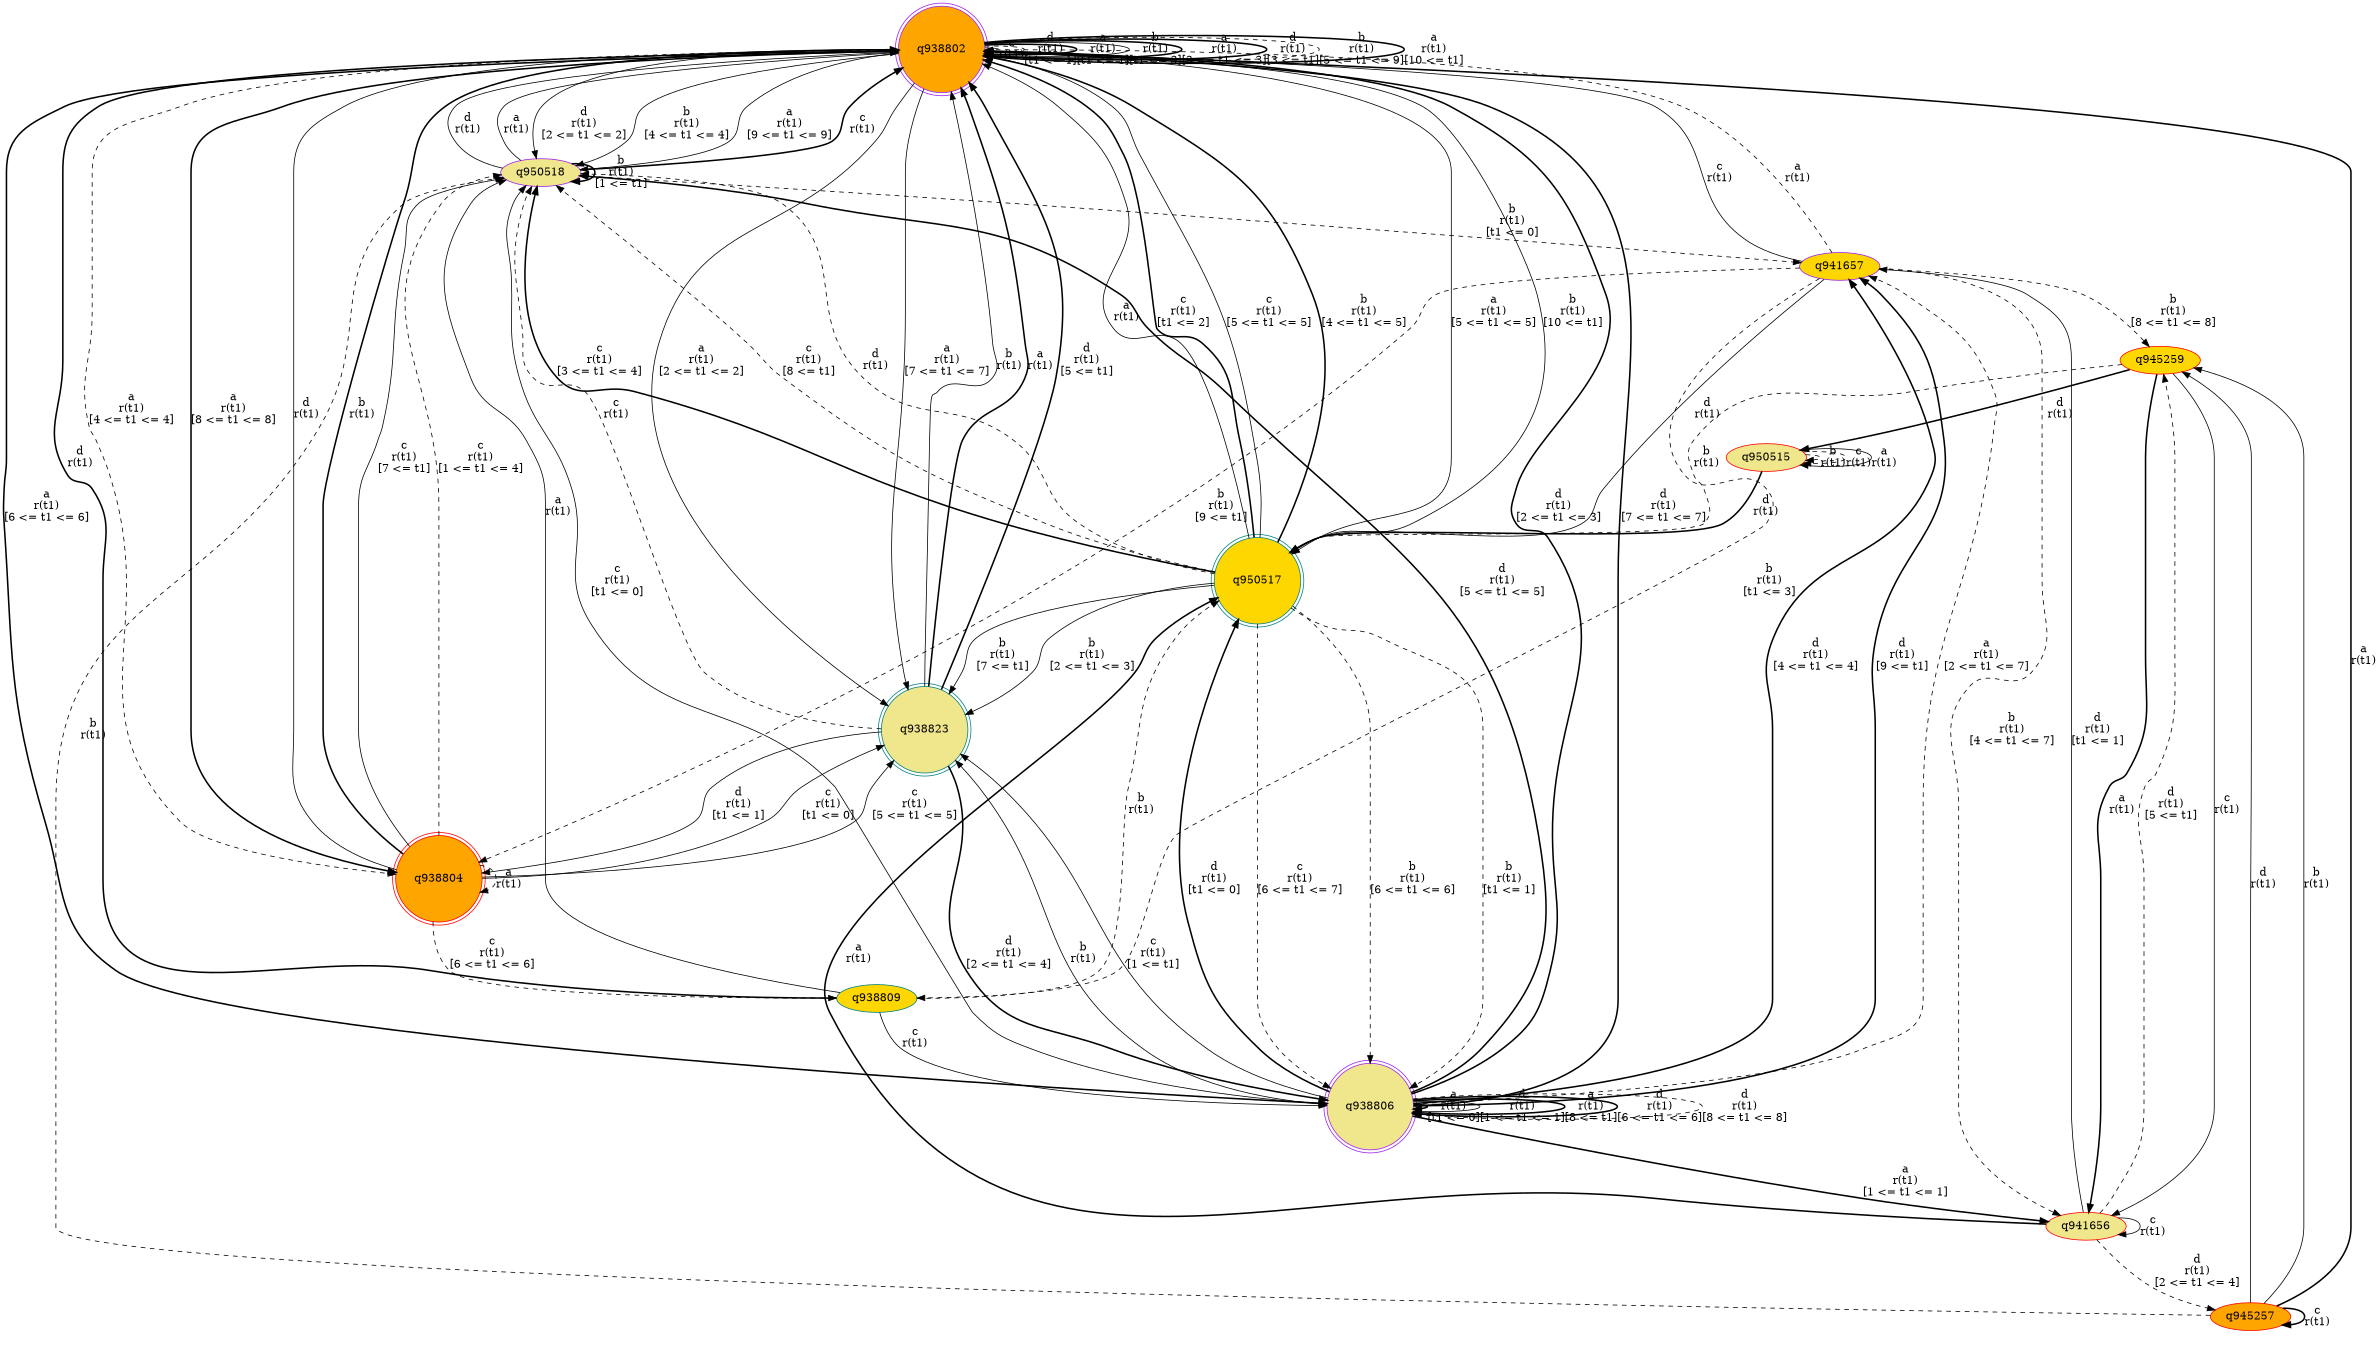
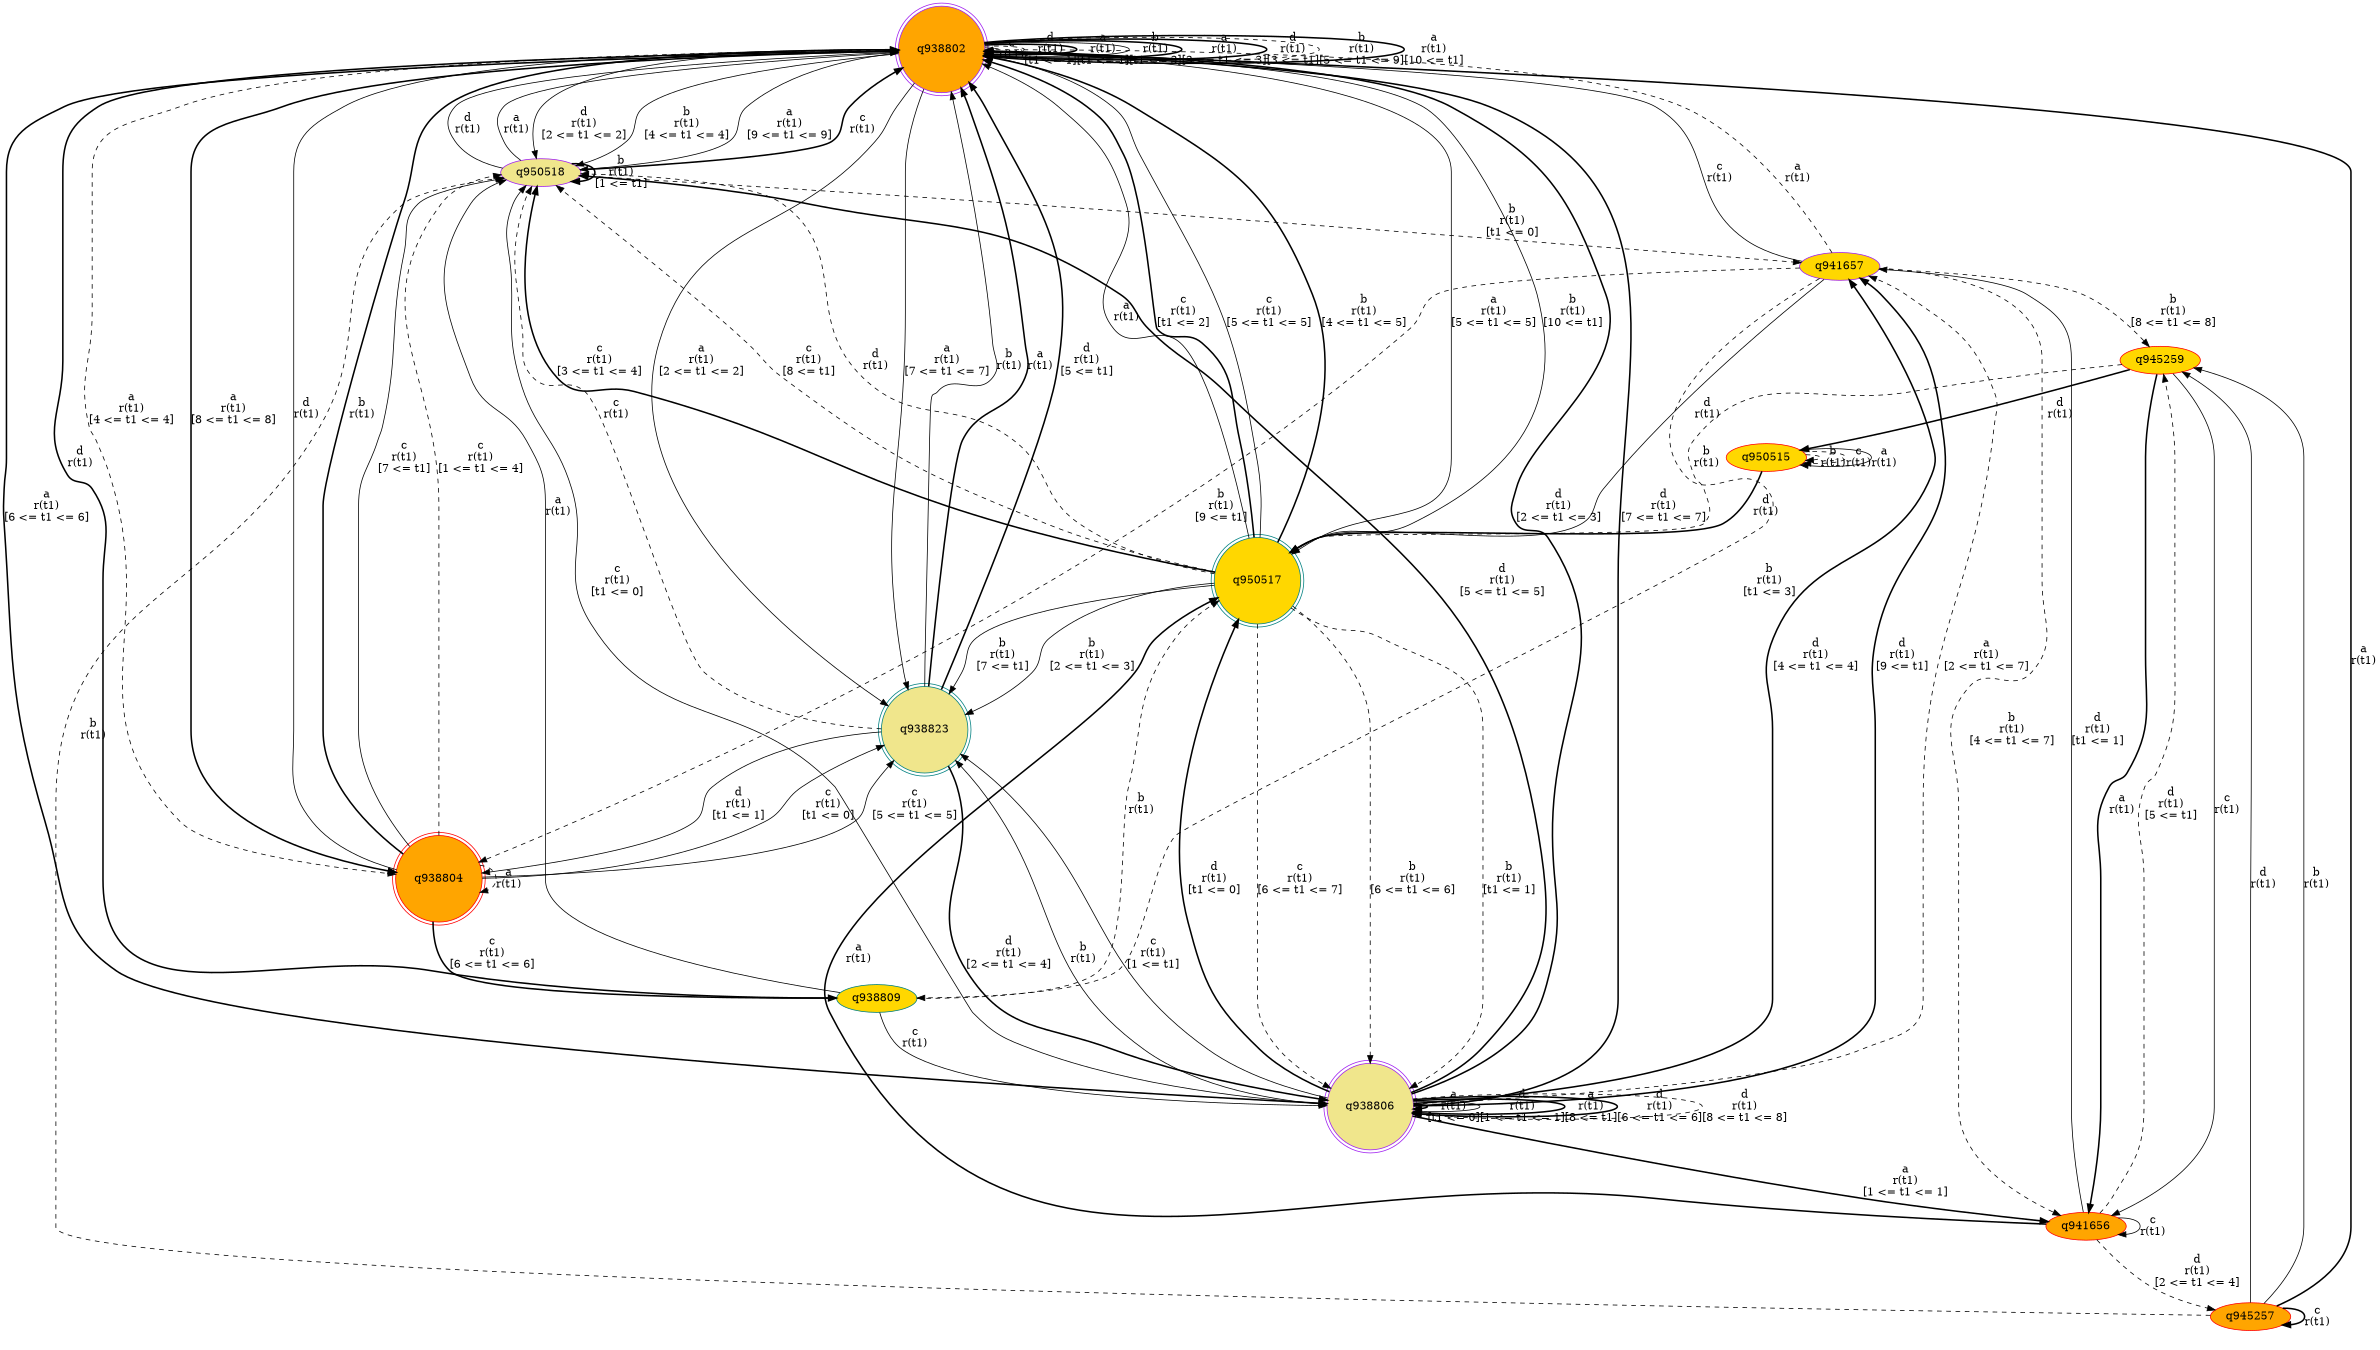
node "q950515": fillcolor khaki -> gold
edge "q938804" -> "q938809": style dashed -> bold
node "q941656": fillcolor khaki -> orange
